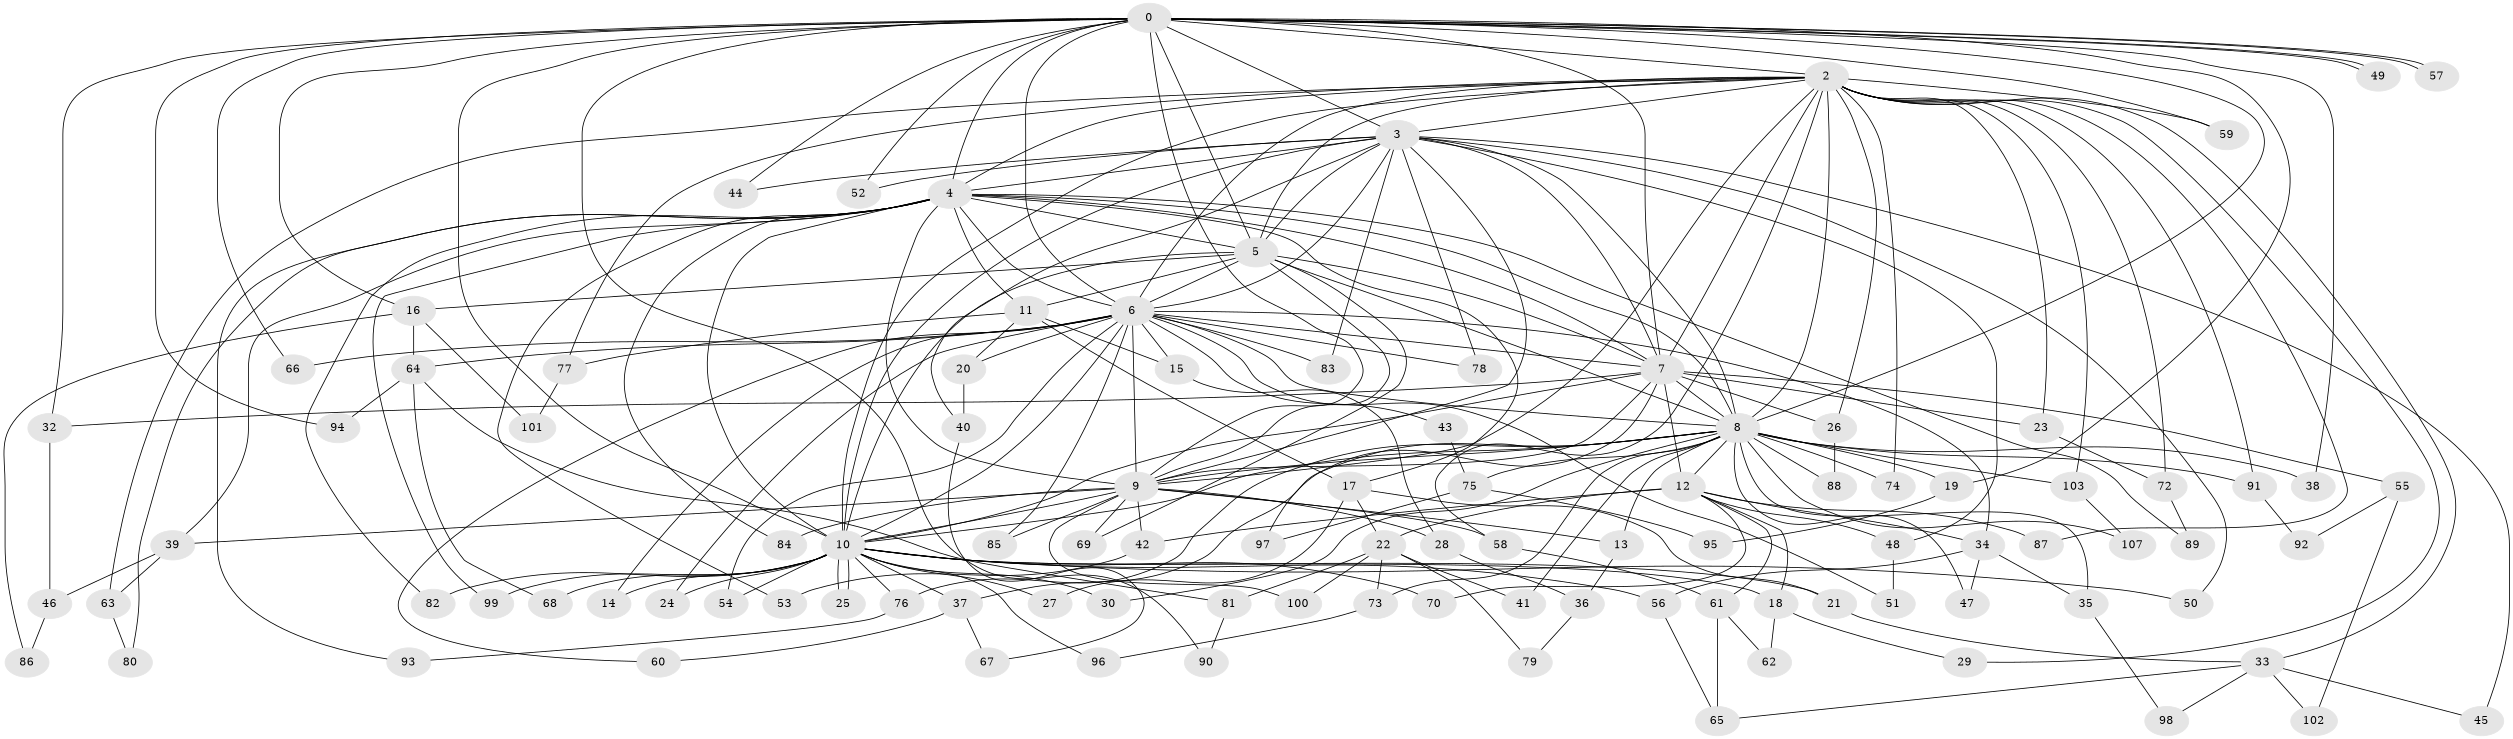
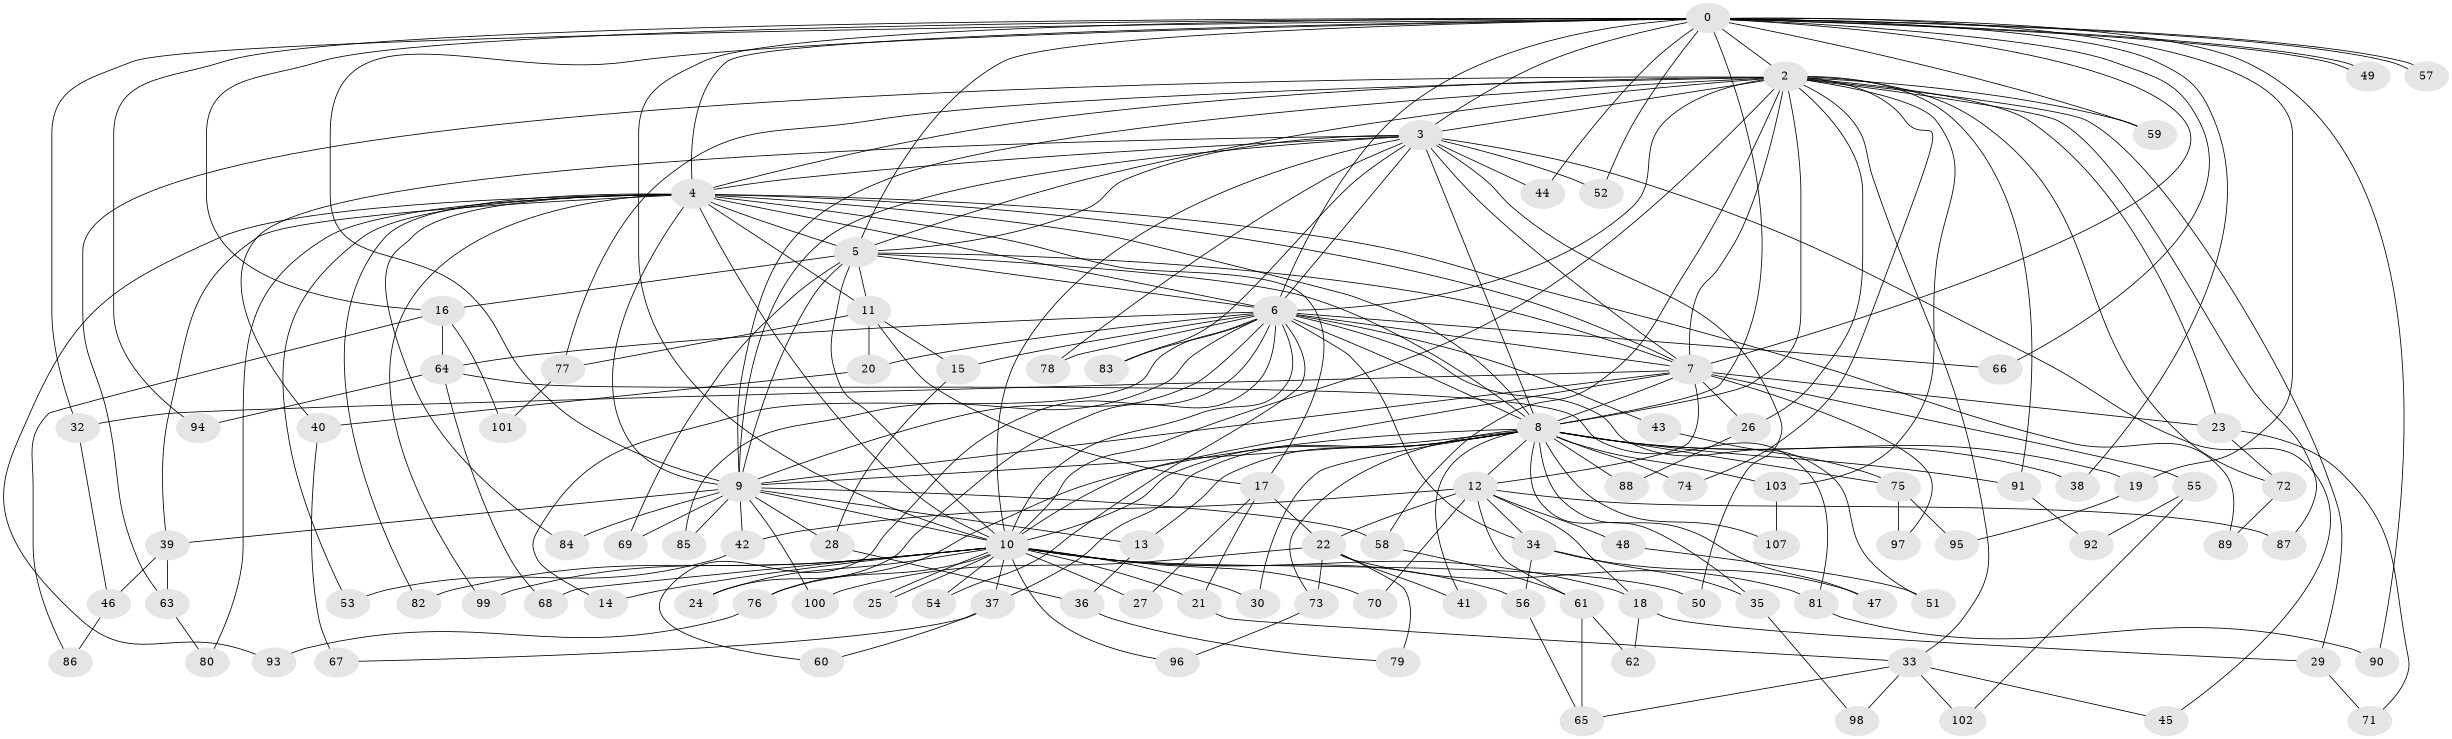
edge "3" -- "48": removed
node "71": added
